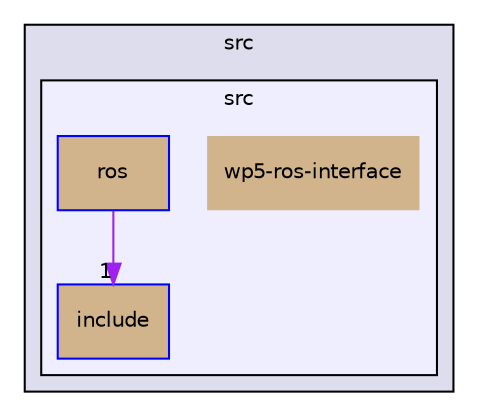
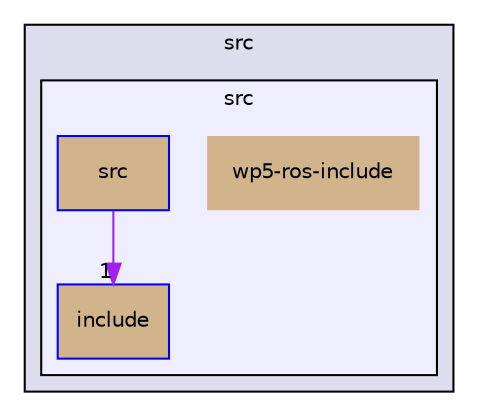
node "ros": label "ros" -> "src"
node "wp5-ros-interface": label "wp5-ros-interface" -> "wp5-ros-include"
